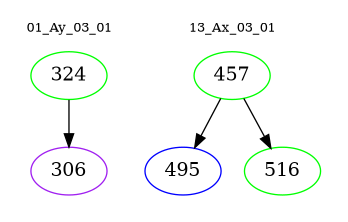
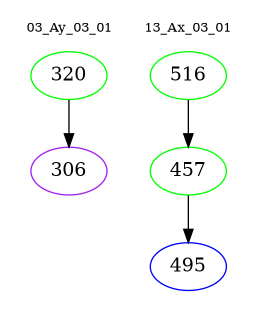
cluster "01_Ay_03_01": label "01_Ay_03_01" -> "03_Ay_03_01"
node "324": label "324" -> "320"
edge "457" -> "516": reversed
